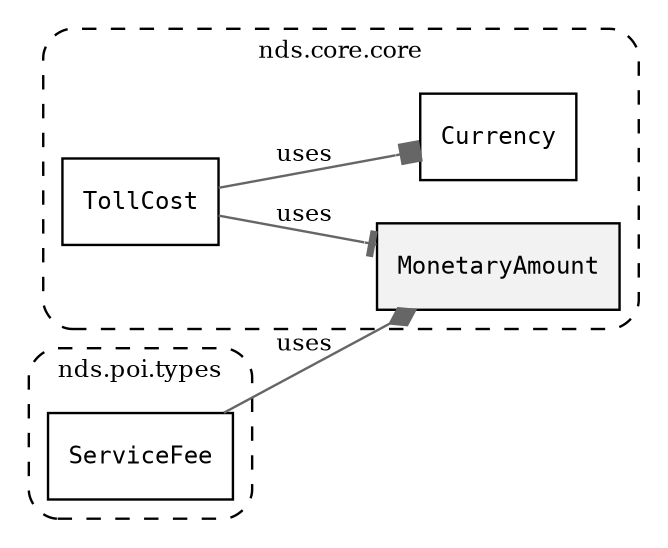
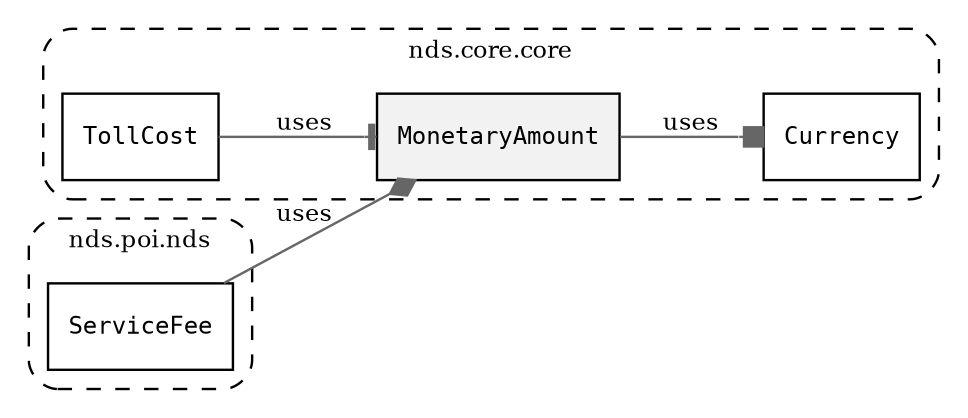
edge "TollCost" -> "Currency": now "MonetaryAmount" -> "Currency"
cluster "nds.poi.types": label "nds.poi.types" -> "nds.poi.nds"
